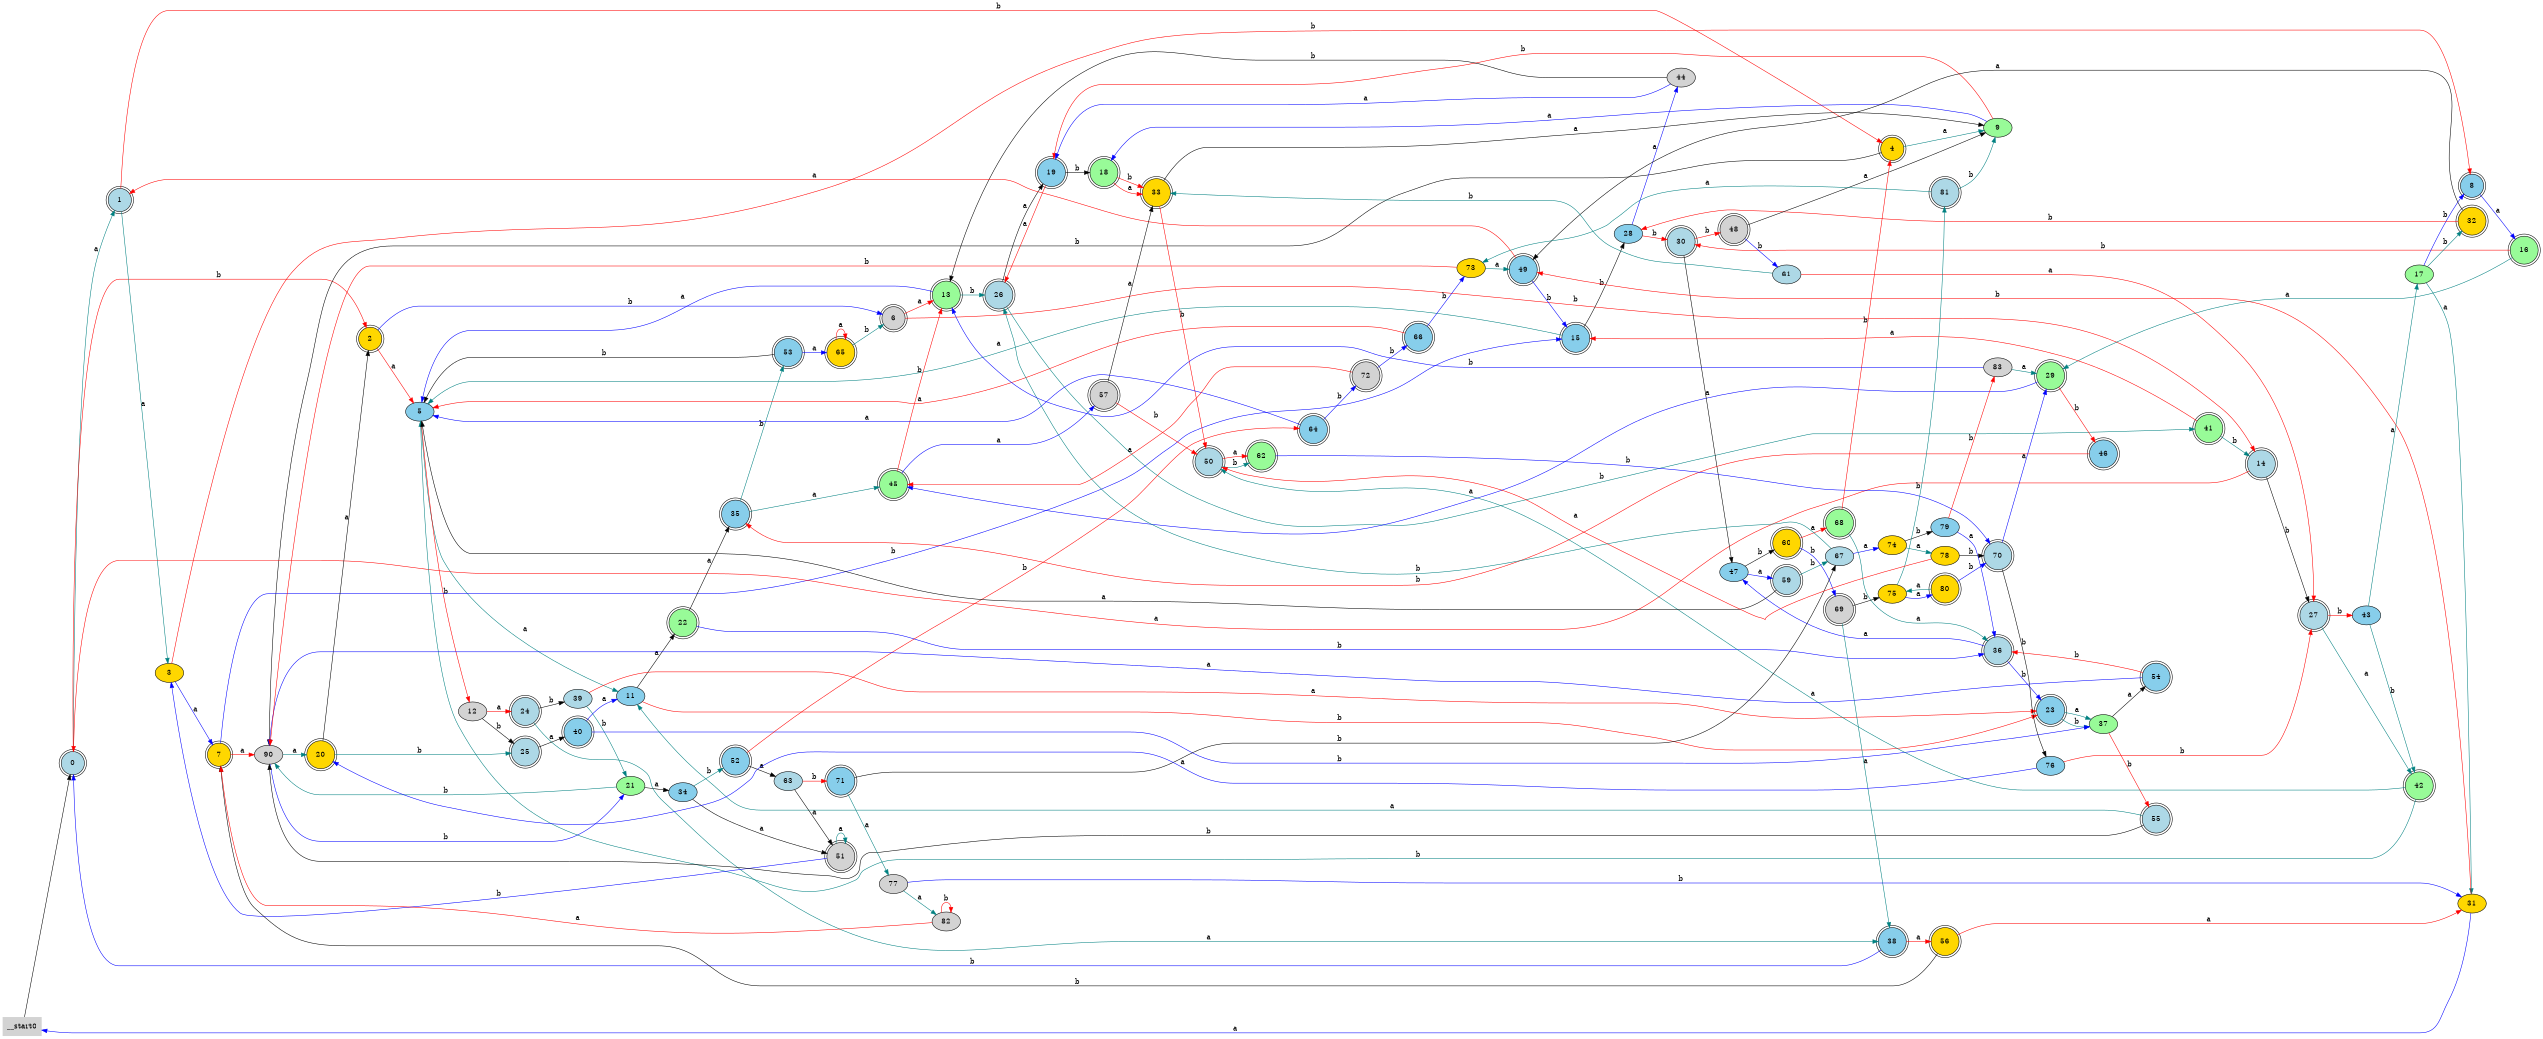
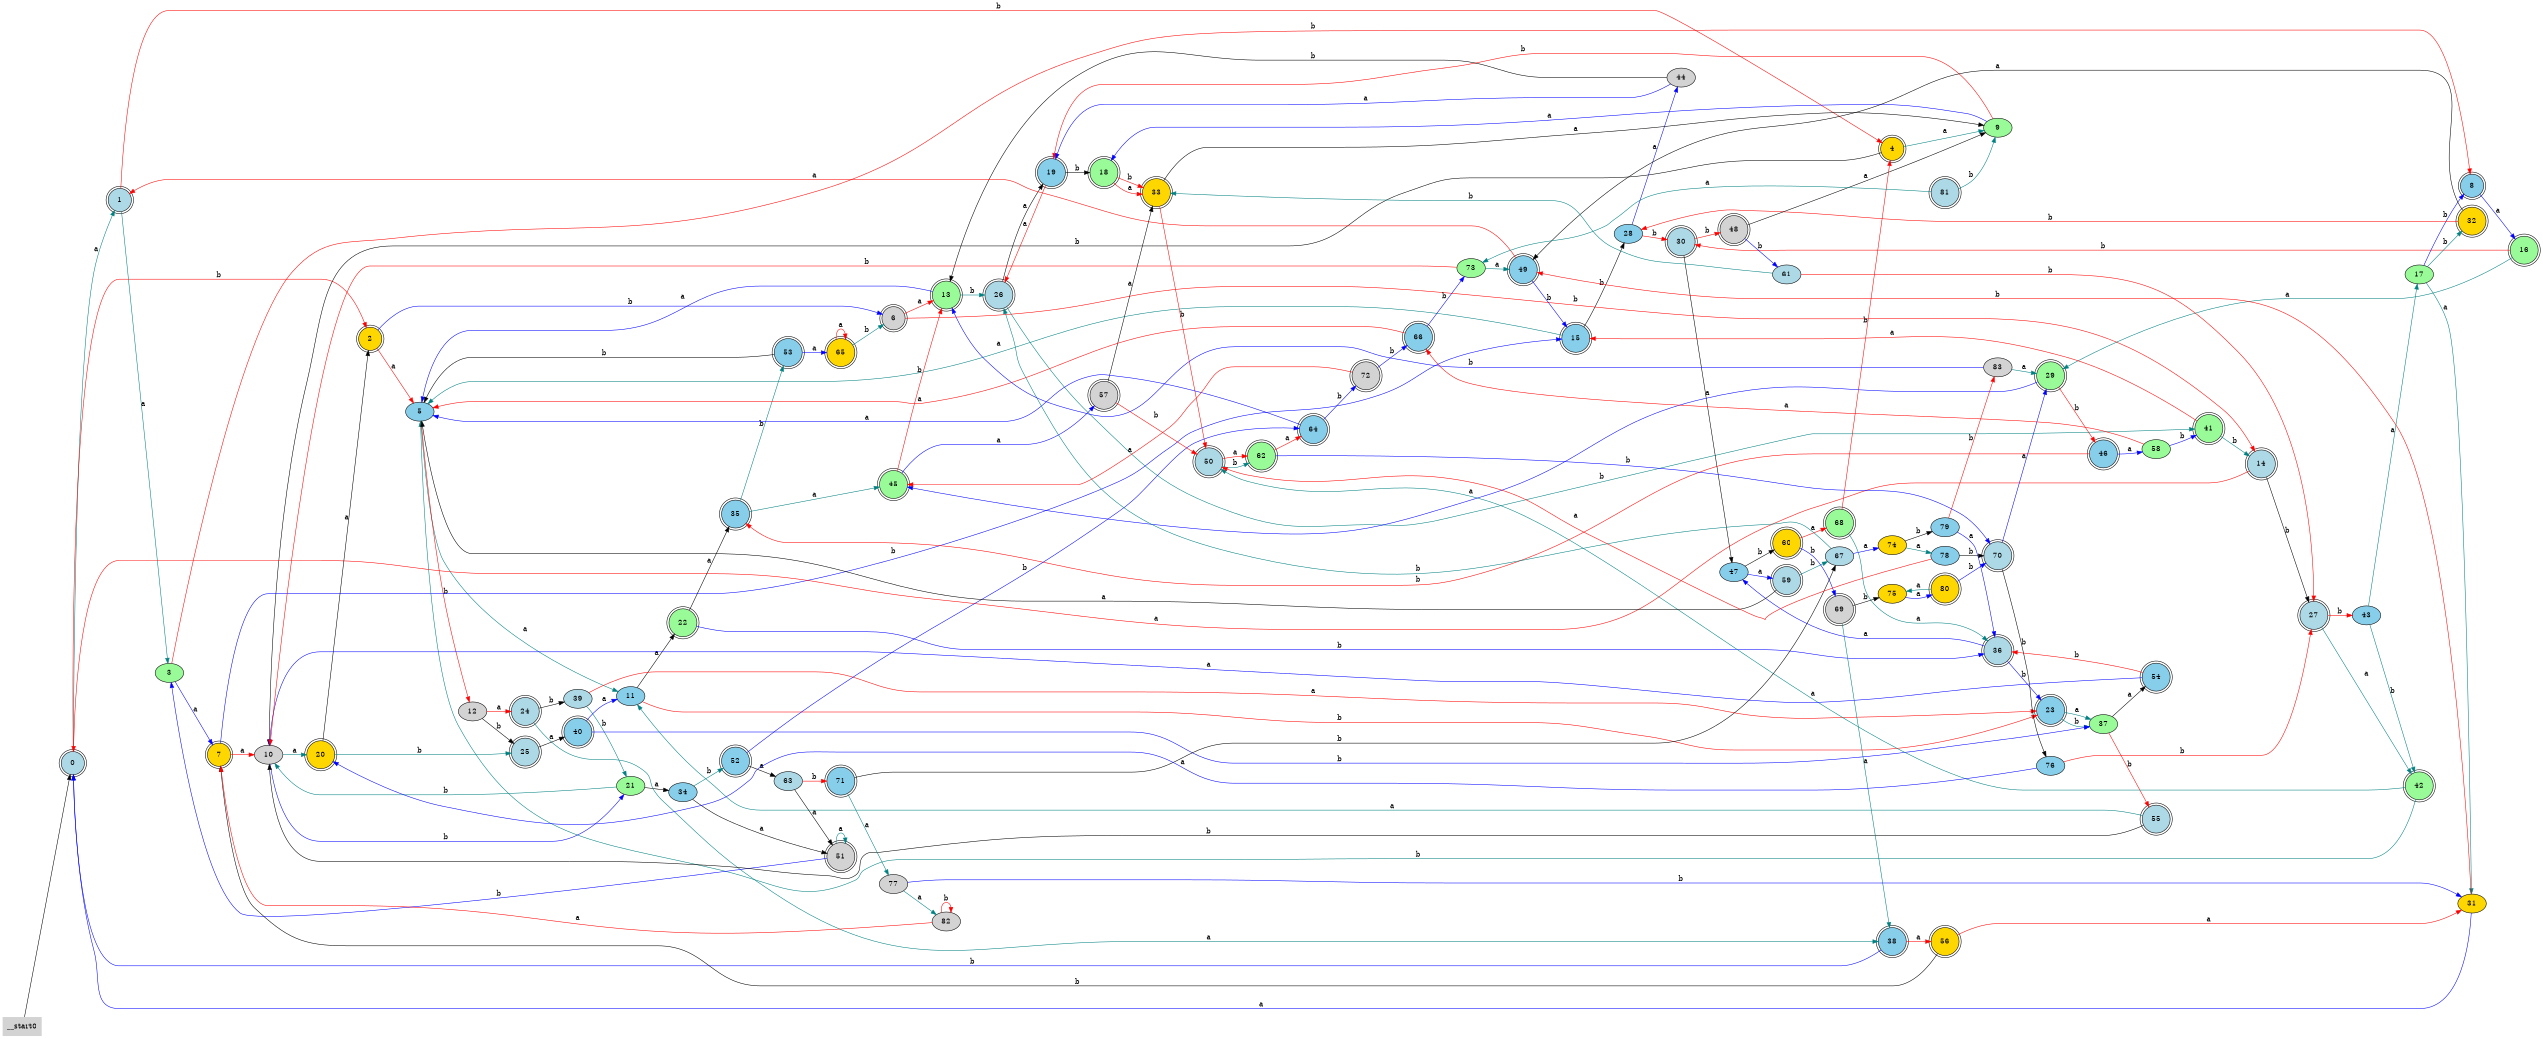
node "73": fillcolor gold -> palegreen
edge "61" -> "27": label "a" -> "b"
edge "75" -> "81": removed, label "b"
edge "62" -> "64": added, label "a"
node "58": added
node "78": fillcolor gold -> skyblue
edge "52" -> "64": color red -> blue
node "3": fillcolor gold -> palegreen
node "90": label "90" -> "10"
edge "31" -> "__start0": now "31" -> "0"
